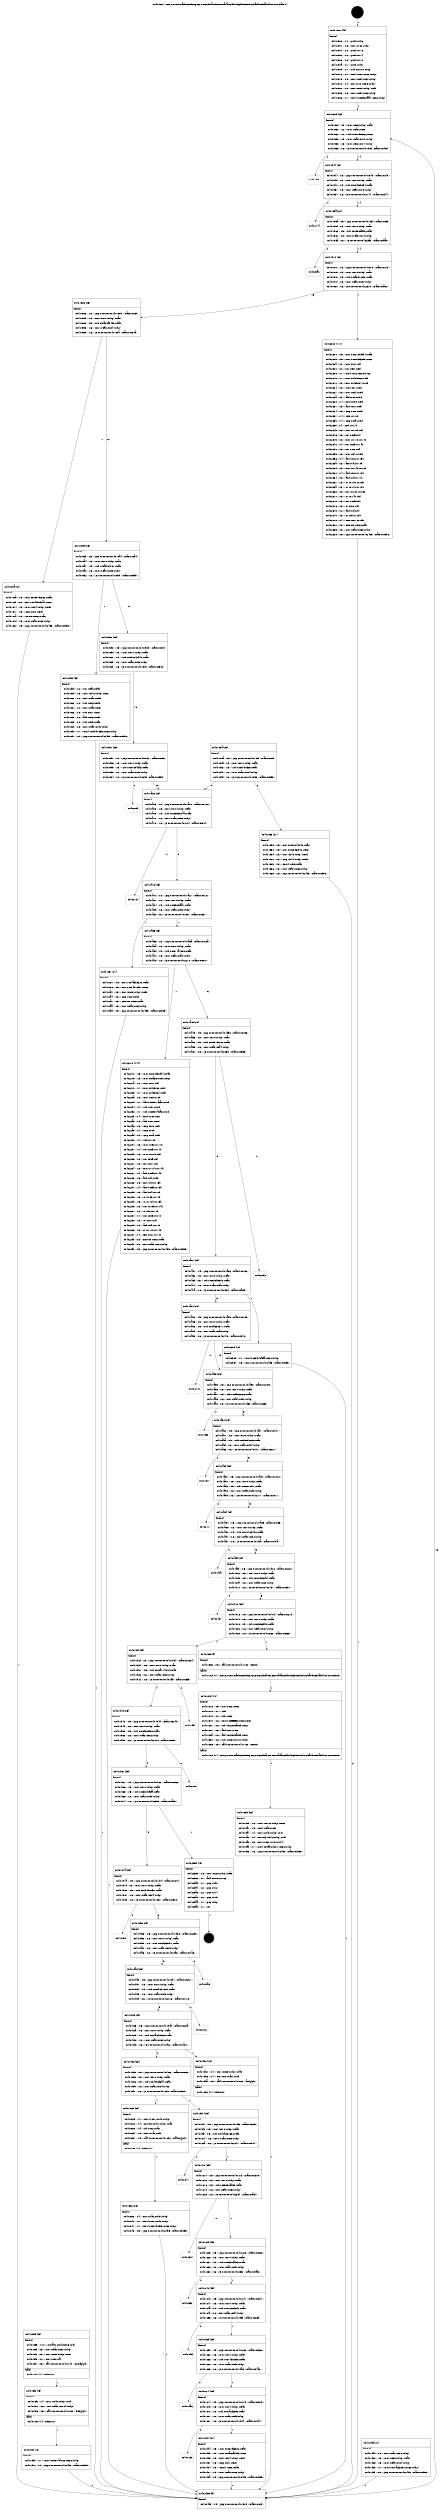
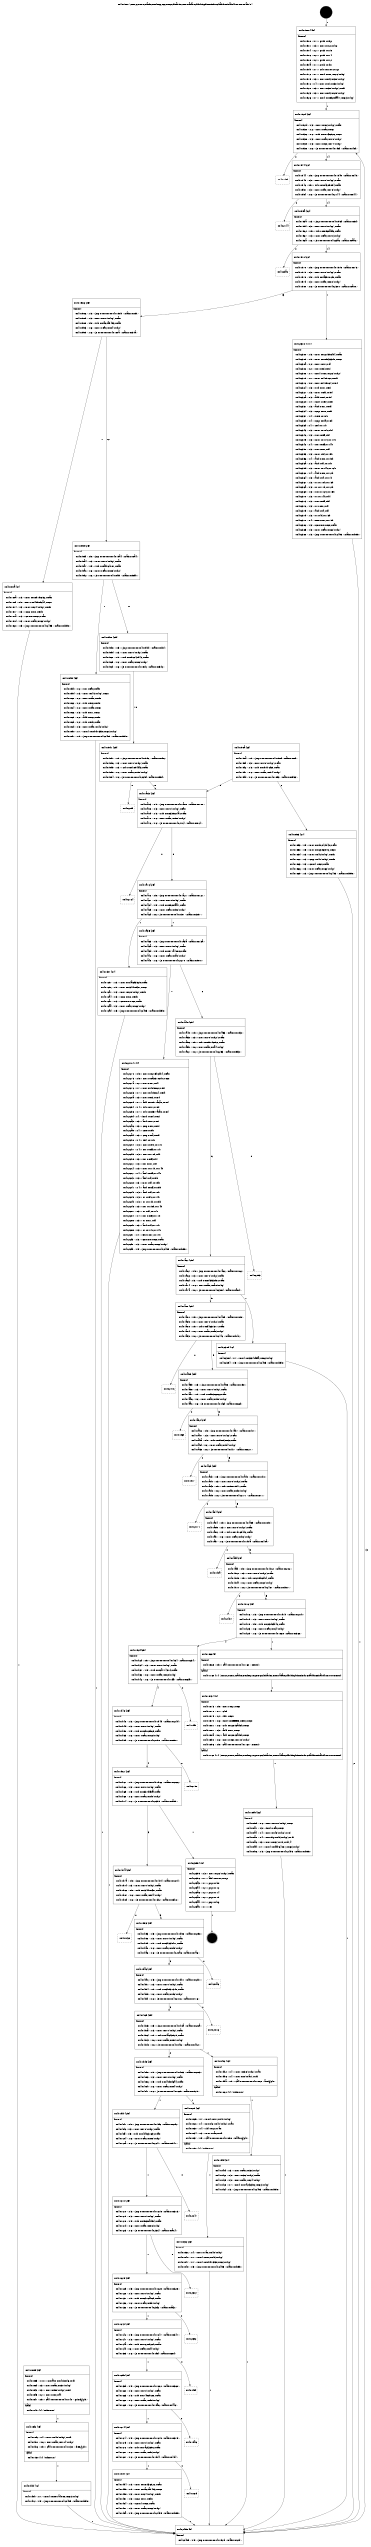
edge "0x401db2 [13]" -> "0x401dbf [21]": added, label "1"
